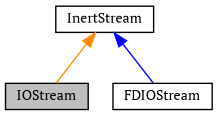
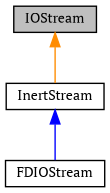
edge "IOStream" -> "InertStream": reversed
